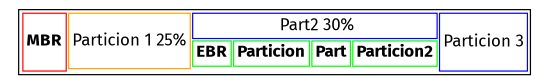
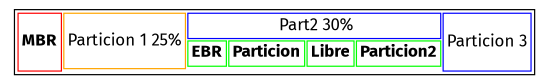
node "MBR": text "Part" -> "Libre"
